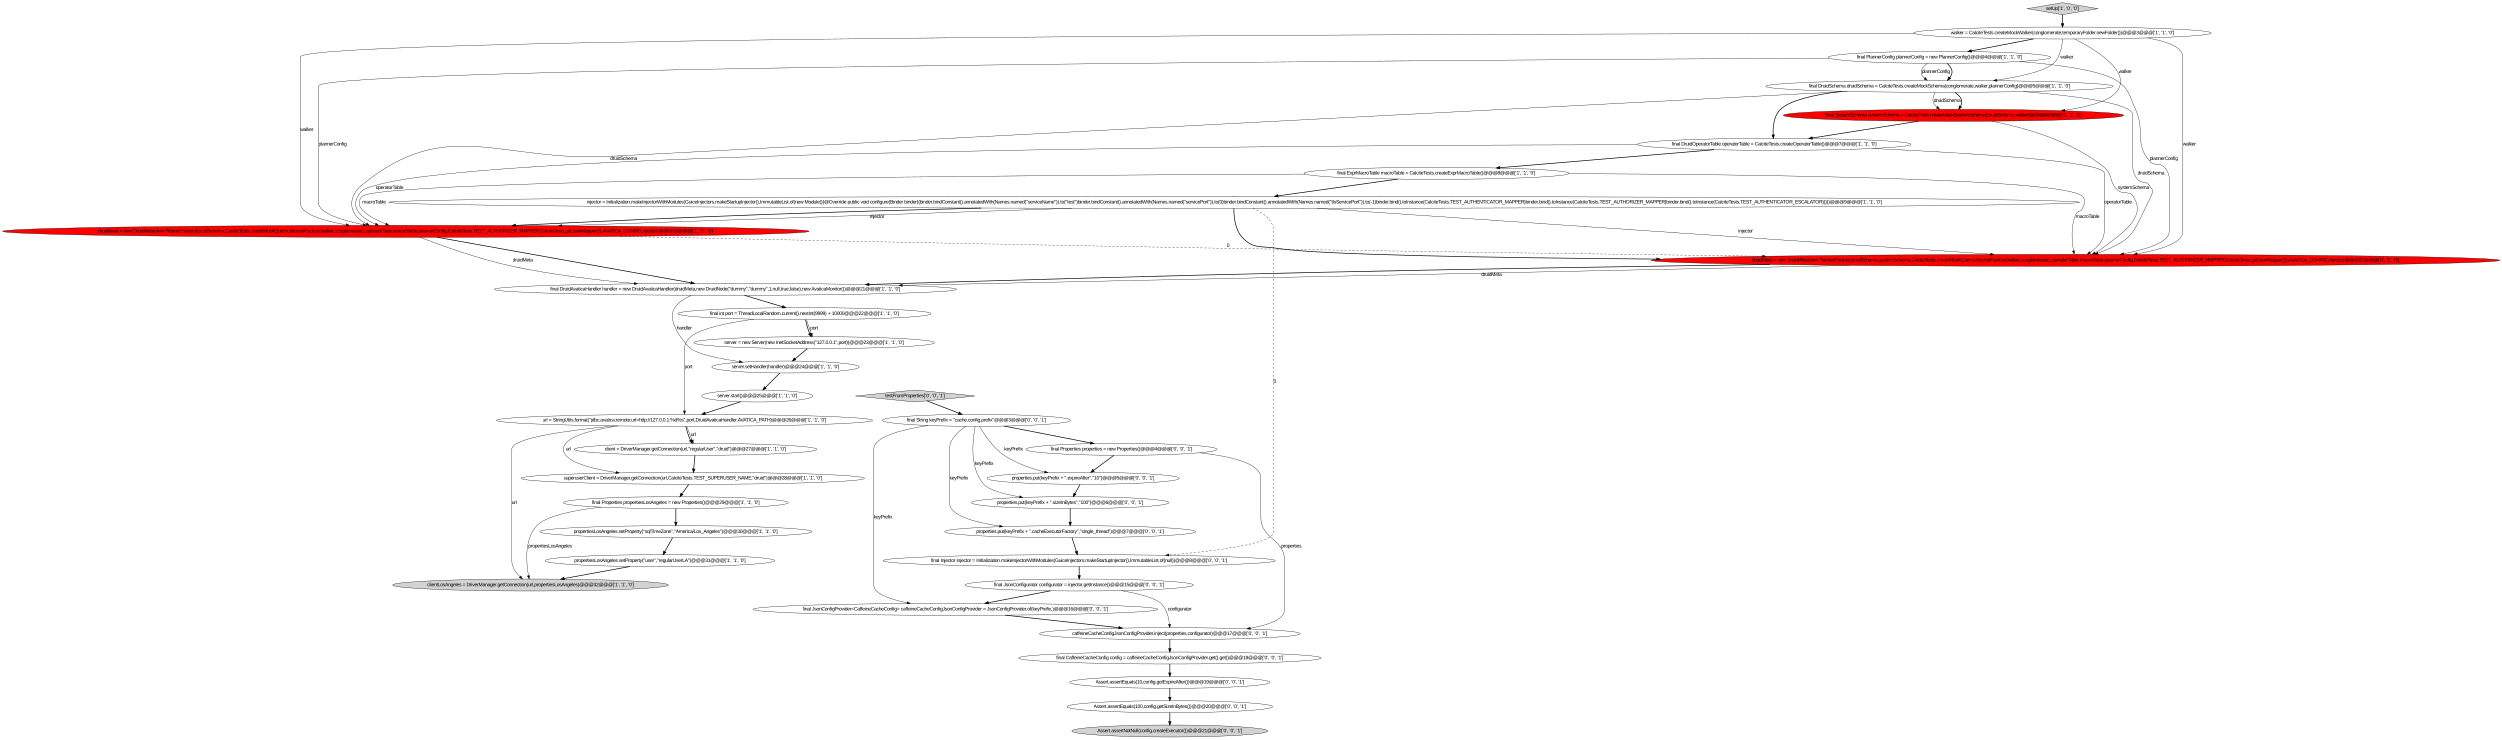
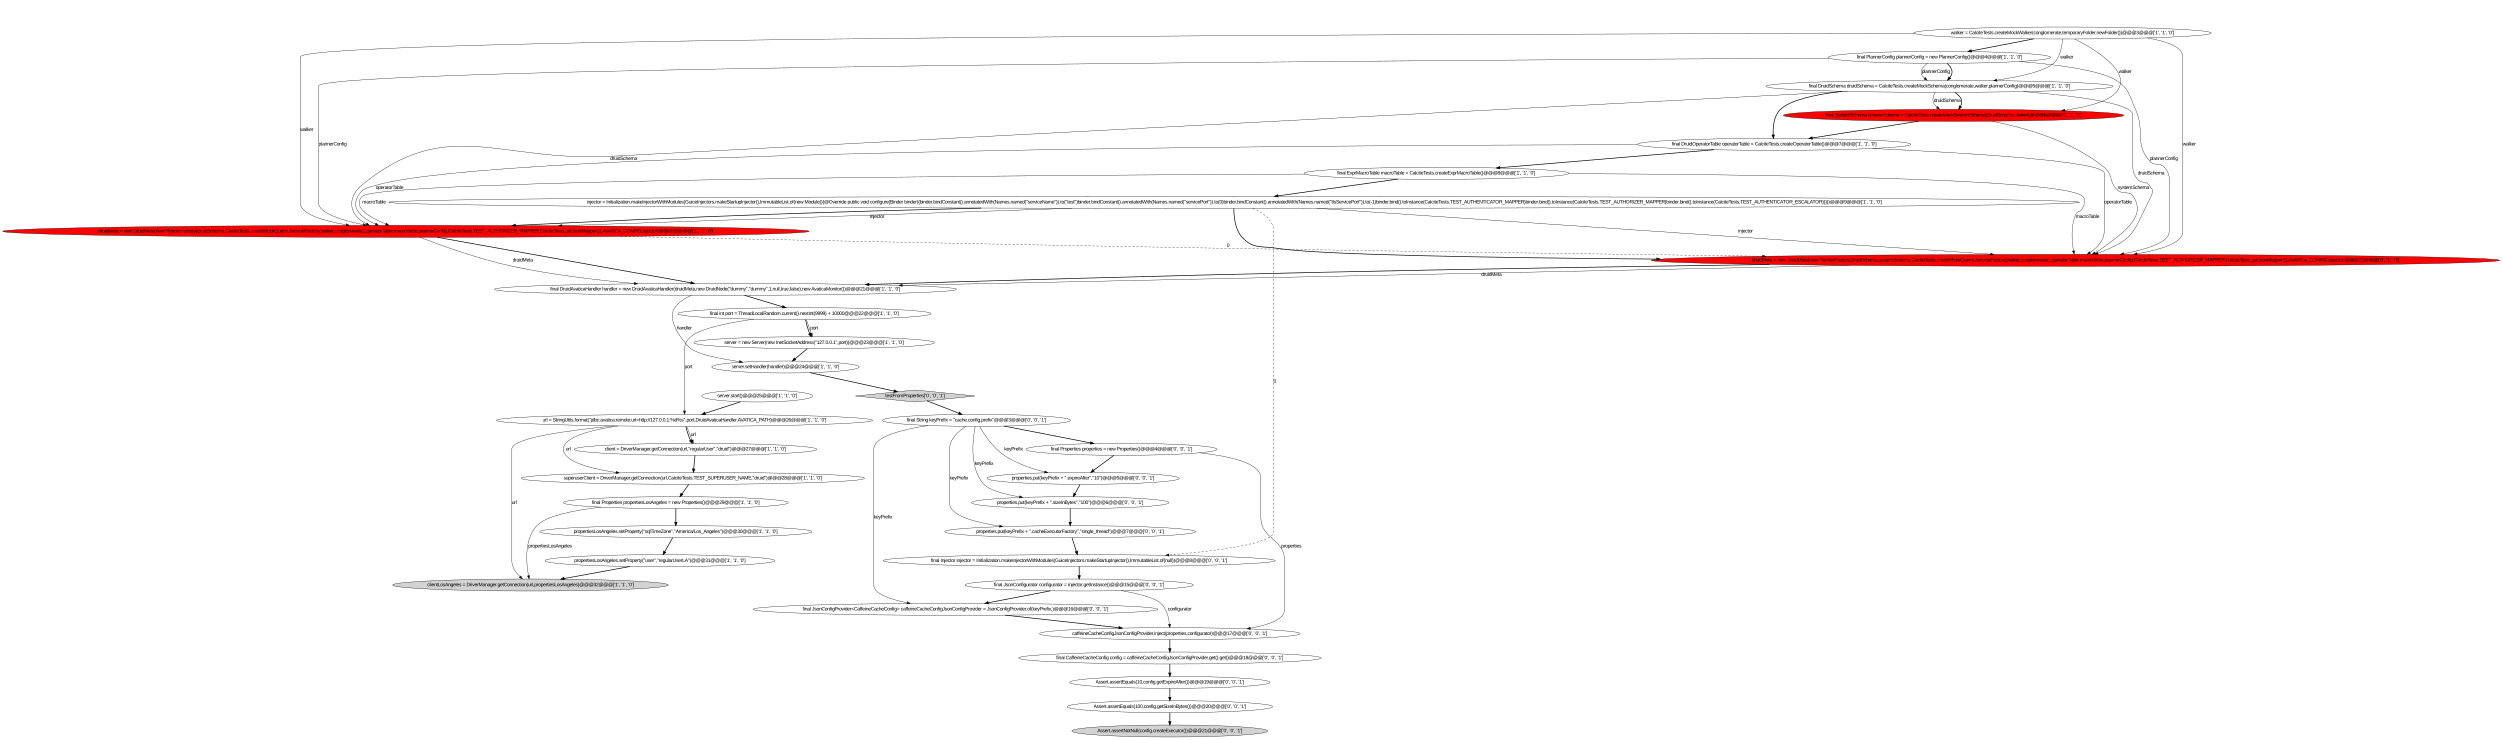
node "setUp['1', '0', '0']": removed
edge "server.setHandler(handler)@@@24@@@['1', '1', '0']" -> "server.start()@@@25@@@['1', '1', '0']": now "server.setHandler(handler)@@@24@@@['1', '1', '0']" -> "testFromProperties['0', '0', '1']"
